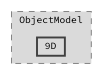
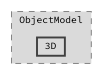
node "9D": label "9D" -> "3D"
